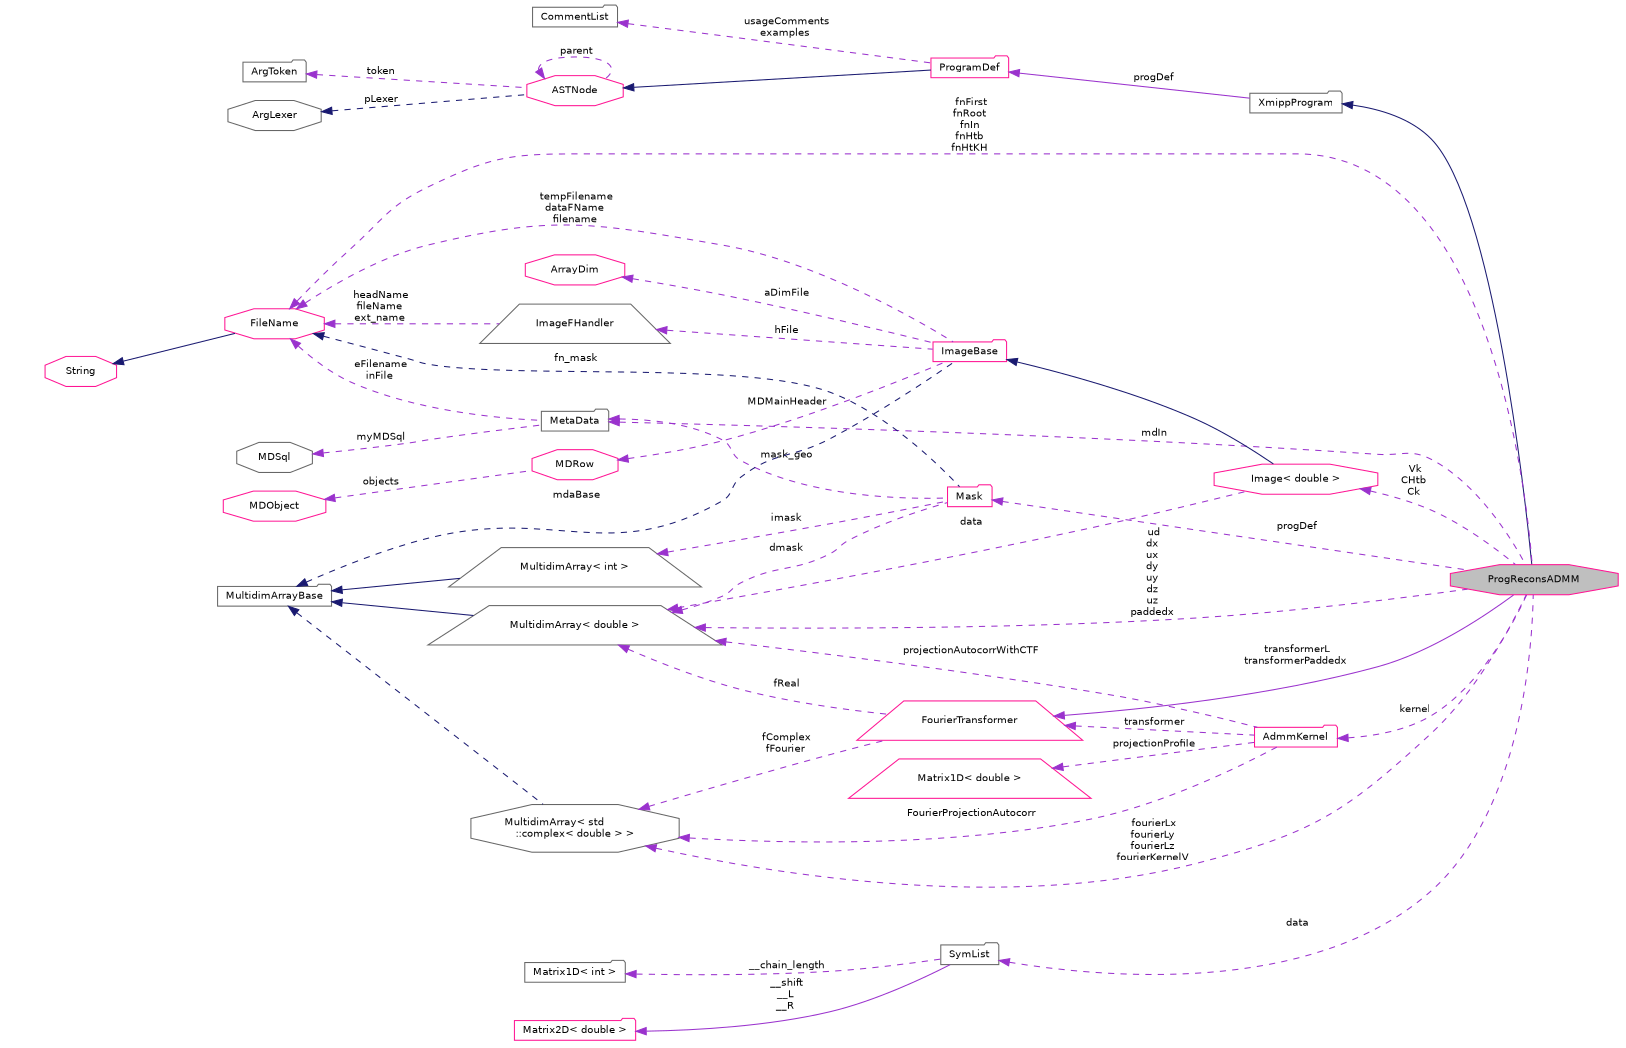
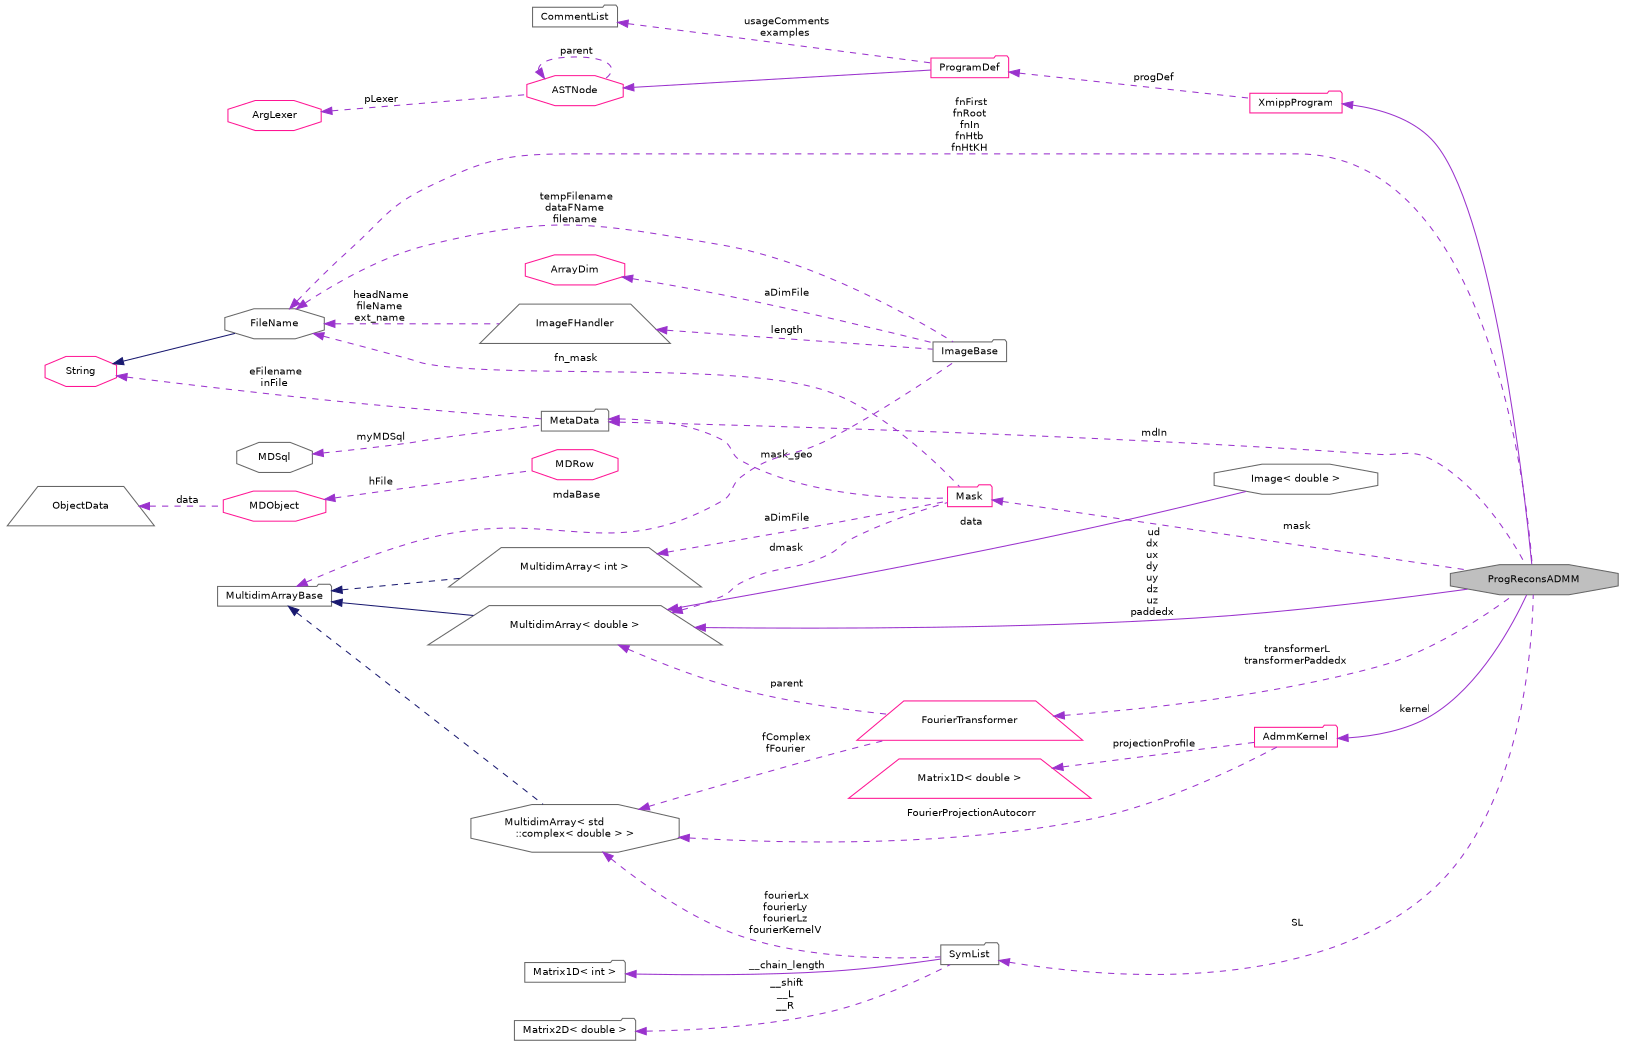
node "ArgToken": removed
edge "ProgramDef" -> "ASTNode": color midnightblue -> darkorchid3
edge "XmippProgram" -> "ProgramDef": style solid -> dashed
edge "ASTNode" -> "ArgLexer": color midnightblue -> darkorchid3
node "XmippProgram": color gray40 -> deeppink
node "ArgLexer": color gray40 -> deeppink
edge "ProgReconsADMM" -> "XmippProgram": color midnightblue -> darkorchid3
node "FileName": color deeppink -> gray40
edge "ImageBase" -> "ImageFHandler": label " hFile" -> " length"
node "ImageBase": color deeppink -> gray40
edge "Mask" -> "FileName": color midnightblue -> darkorchid3
edge "Image< double >" -> "ImageBase": removed
edge "MetaData" -> "FileName": now "MetaData" -> "String"
edge "ImageBase" -> "MDRow": removed, label "MDMainHeader"
node "Image< double >": color deeppink -> gray40
edge "MDRow" -> "MDObject": label " objects" -> " hFile"
node "ObjectData": added
edge "Mask" -> "MultidimArray< int >": label " imask" -> " aDimFile"
edge "ProgReconsADMM" -> "Image< double >": removed, label "Vk CHtb Ck"
edge "ProgReconsADMM" -> "Mask": label " progDef" -> " mask"
edge "ImageBase" -> "MultidimArrayBase": color midnightblue -> darkorchid3
edge "Image< double >" -> "MultidimArray< double >": style dashed -> solid
node "ProgReconsADMM": color deeppink -> gray40
edge "MultidimArray< int >" -> "MultidimArrayBase": style solid -> dashed
edge "ProgReconsADMM" -> "MultidimArray< double >": style dashed -> solid
edge "AdmmKernel" -> "MultidimArray< double >": removed, label "projectionAutocorrWithCTF"
edge "FourierTransformer" -> "MultidimArray< double >": label " fReal" -> " parent"
edge "ProgReconsADMM" -> "FourierTransformer": style solid -> dashed
edge "ProgReconsADMM" -> "AdmmKernel": style dashed -> solid
edge "AdmmKernel" -> "FourierTransformer": removed, label "transformer"
edge "ProgReconsADMM" -> "MultidimArray< std ::complex< double > >": now "SymList" -> "MultidimArray< std ::complex< double > >"
edge "ProgReconsADMM" -> "SymList": label " data" -> " SL"
edge "SymList" -> "Matrix1D< int >": style dashed -> solid
edge "SymList" -> "Matrix2D< double >": style solid -> dashed
node "Matrix2D< double >": color deeppink -> gray40
